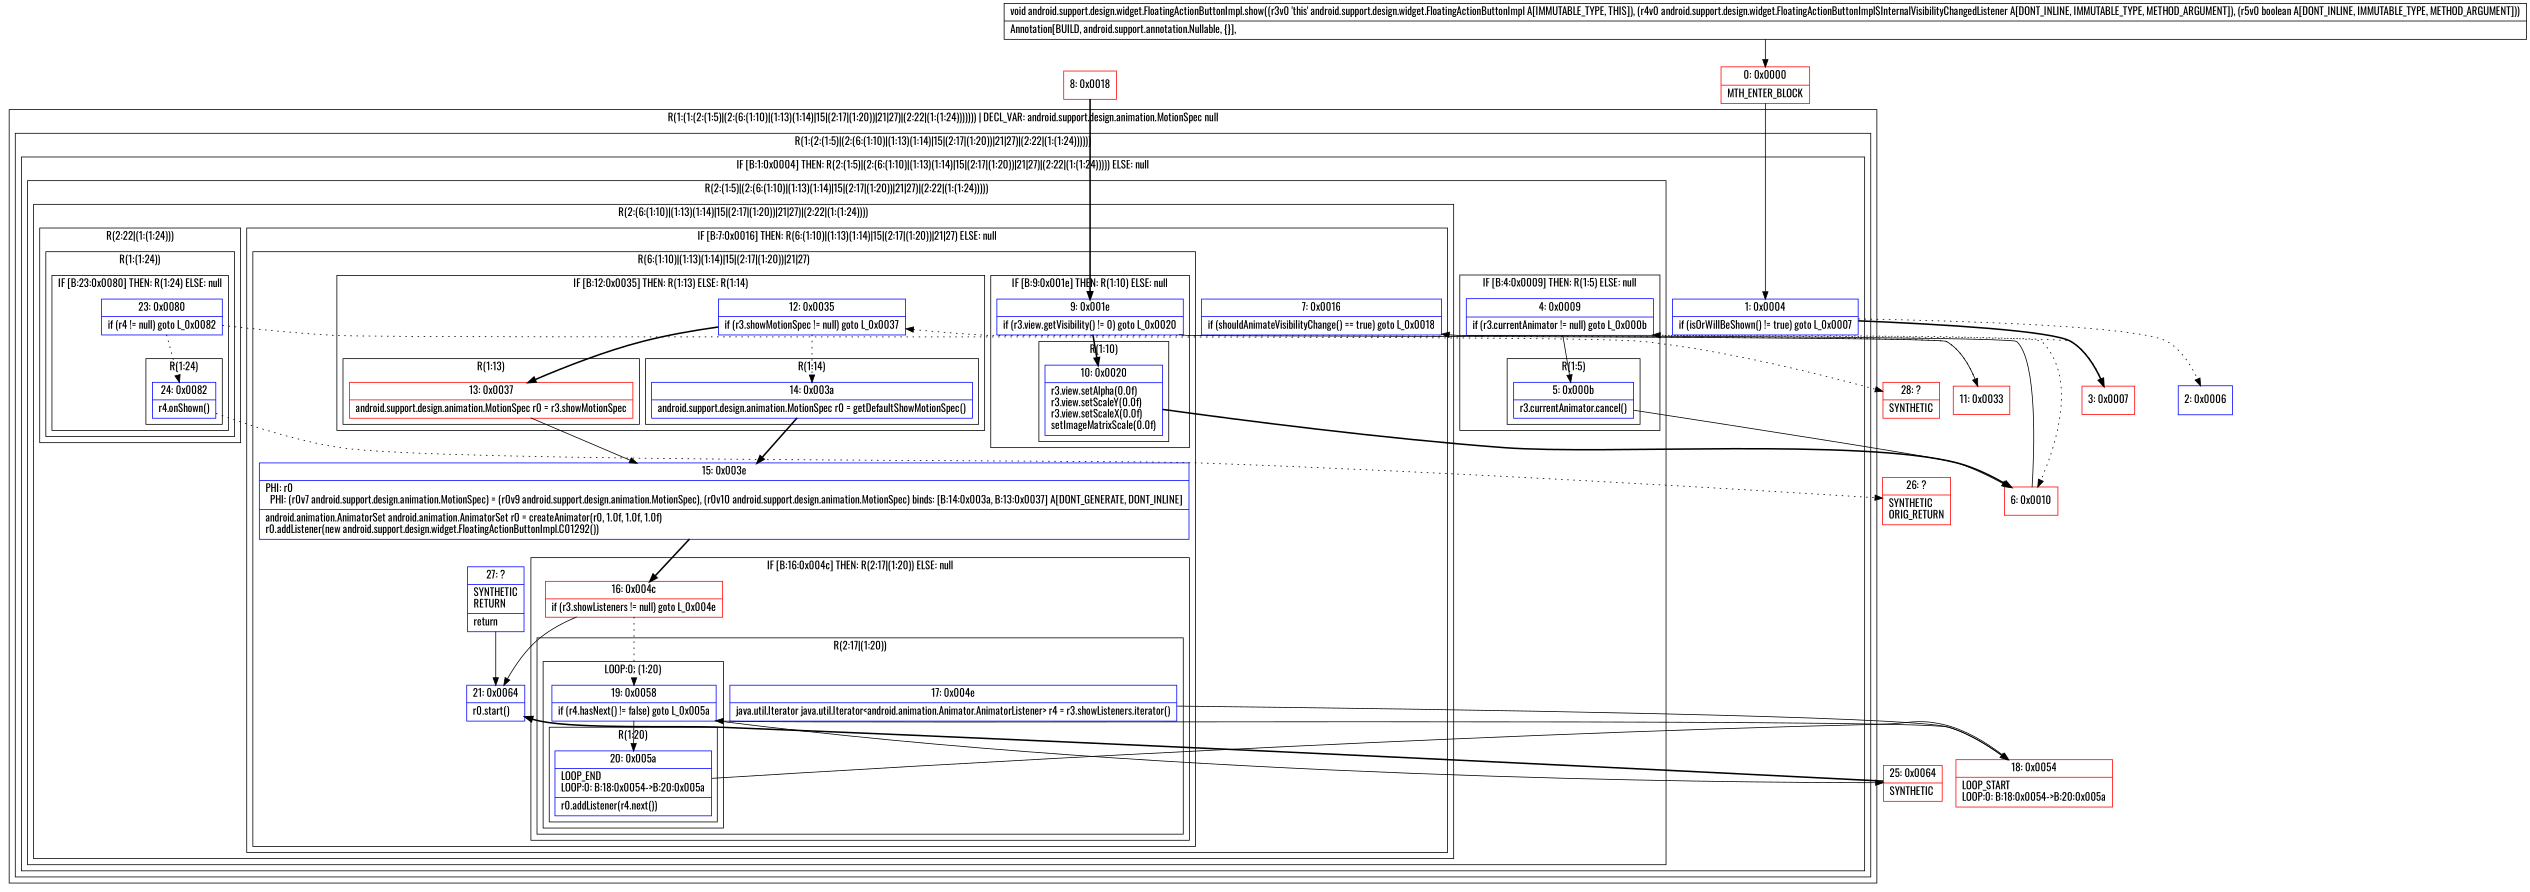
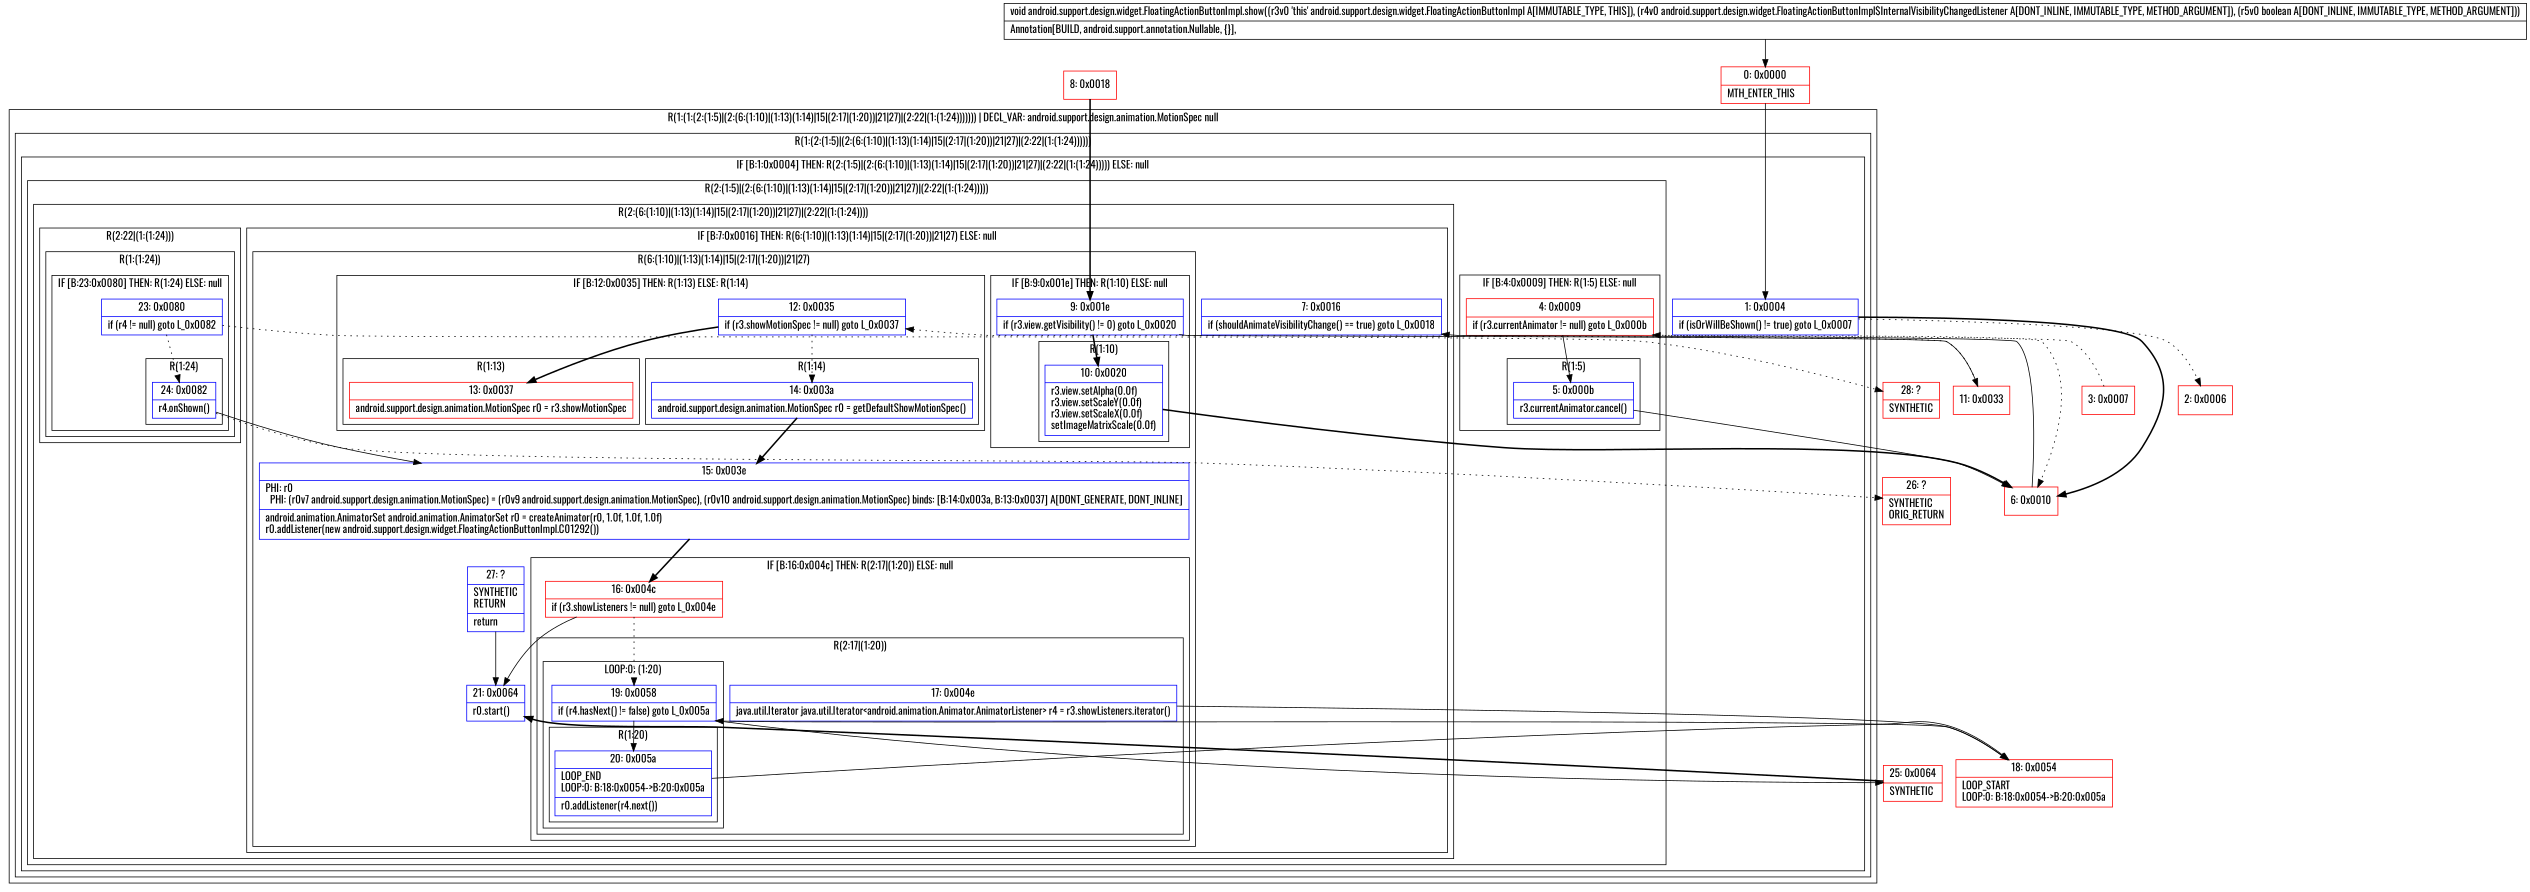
node "0: 0x0000": text "MTH_ENTER_BLOCK" -> "MTH_ENTER_THIS"
node "4: 0x0009": color blue -> red
edge "1: 0x0004" -> "3: 0x0007": now "1: 0x0004" -> "6: 0x0010"
node "2: 0x0006": color blue -> red
edge "13: 0x0037" -> "15: 0x003e": now "24: 0x0082" -> "15: 0x003e"
